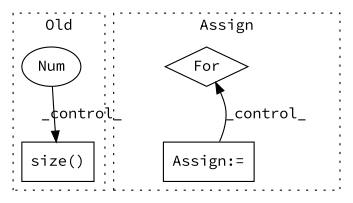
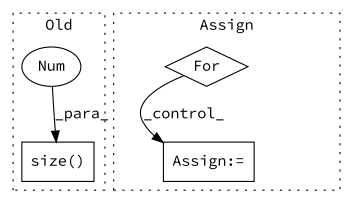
edge "Num" -> "size()": label "_control_" -> "_para_"
edge "Assign:=" -> "For": reversed
